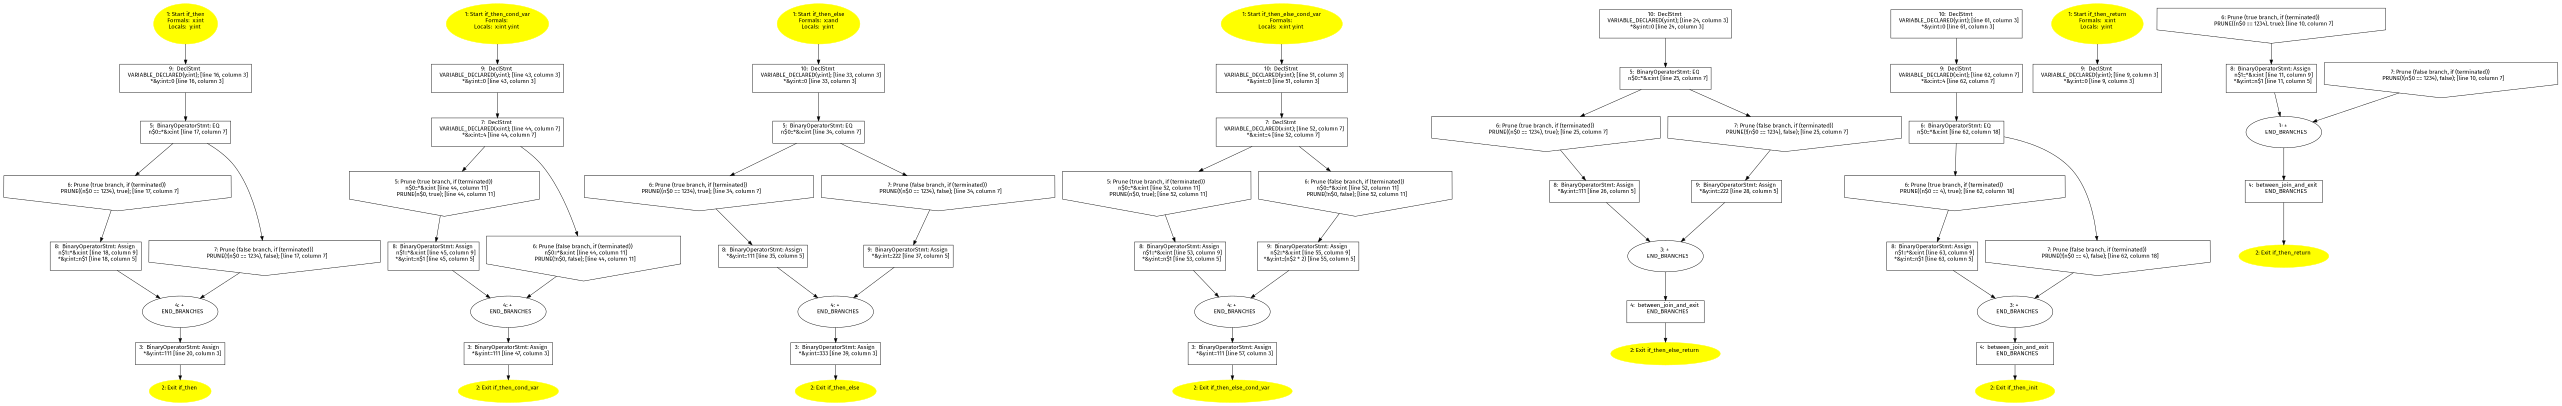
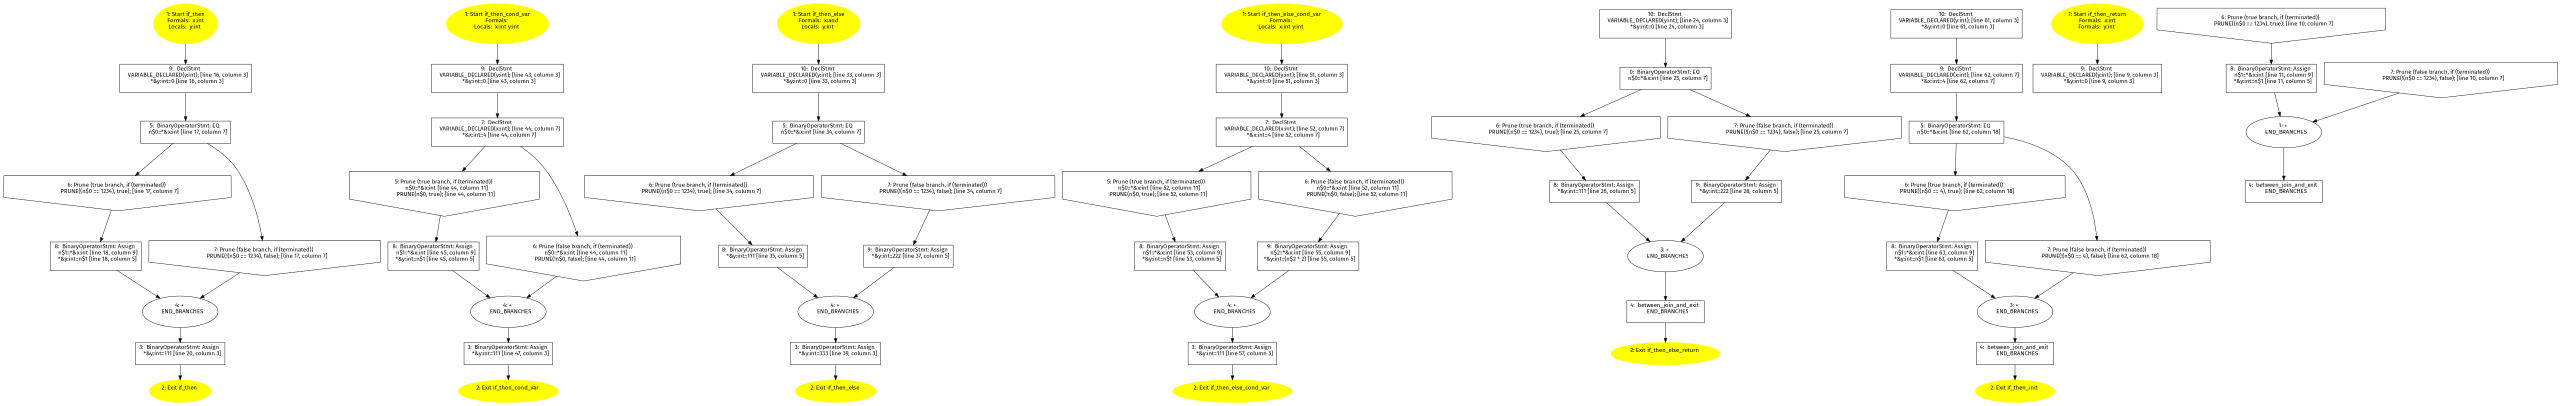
node "1: Start if_then_return Formals:  x:int Locals:  y:int": label "1: Start if_then_return Formals:  x:int Locals:  y:int" -> "1: Start if_then_return Formals:  x:int Formals:  y:int"
node "5:  BinaryOperatorStmt: EQ n$0=*&x:int [line 25, column 7]": label "5:  BinaryOperatorStmt: EQ n$0=*&x:int [line 25, column 7]" -> "0:  BinaryOperatorStmt: EQ n$0=*&x:int [line 25, column 7]"
node "6:  BinaryOperatorStmt: EQ n$0=*&x:int [line 62, column 18]": label "6:  BinaryOperatorStmt: EQ n$0=*&x:int [line 62, column 18]" -> "5:  BinaryOperatorStmt: EQ n$0=*&x:int [line 62, column 18]"
node "2: Exit if_then_return": removed
